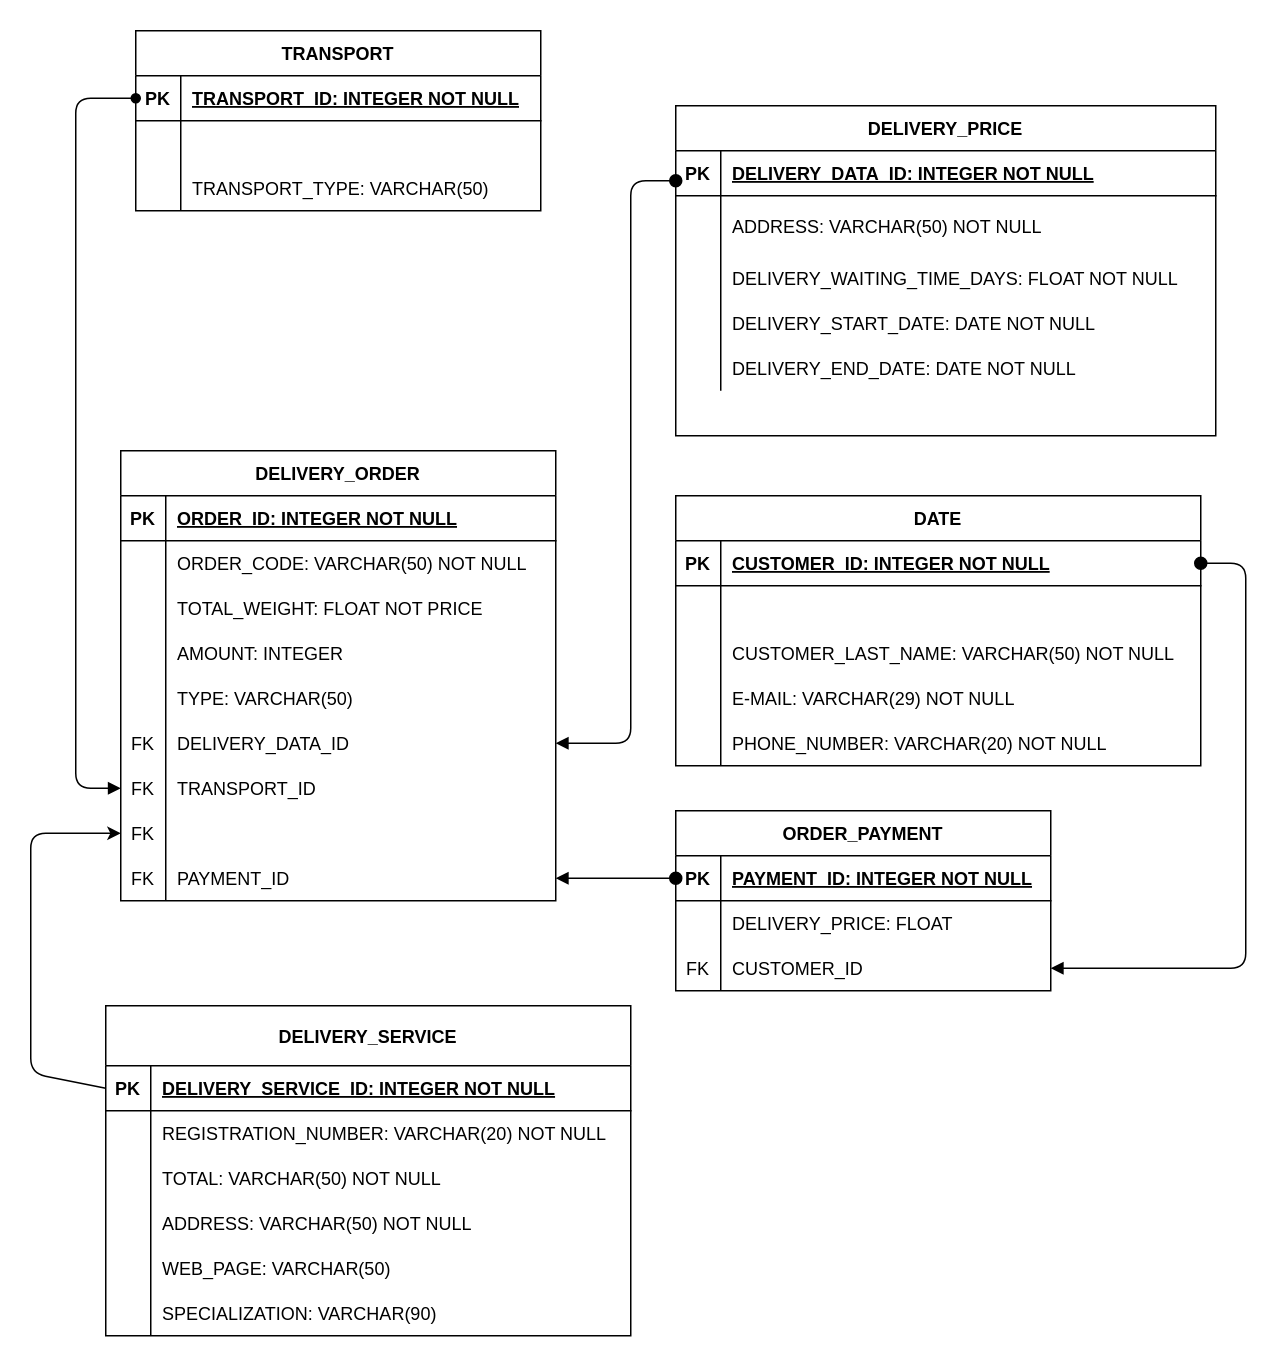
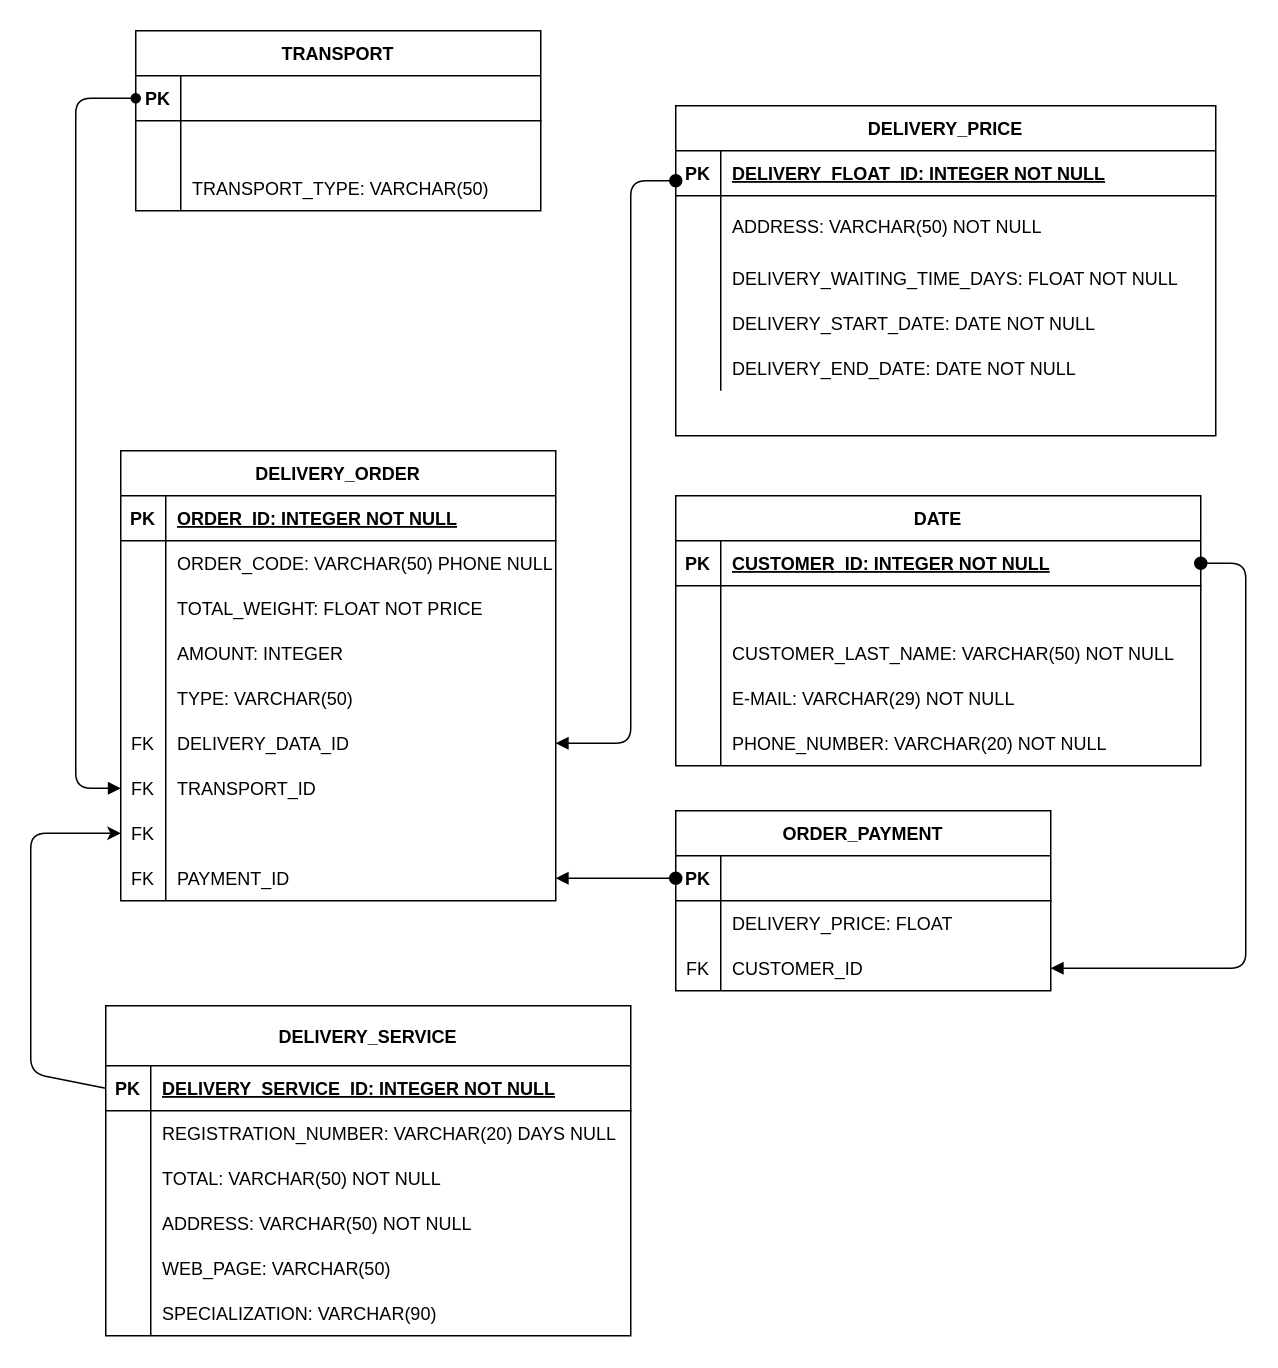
node "TRANSPORT_ID: INTEGER NOT NULL": removed
node "DELIVERY_DATA_ID: INTEGER NOT NULL": label "DELIVERY_DATA_ID: INTEGER NOT NULL" -> "DELIVERY_FLOAT_ID: INTEGER NOT NULL"
node "ORDER_CODE: VARCHAR(50) NOT NULL": label "ORDER_CODE: VARCHAR(50) NOT NULL" -> "ORDER_CODE: VARCHAR(50) PHONE NULL"
node "PAYMENT_ID: INTEGER NOT NULL": removed
node "REGISTRATION_NUMBER: VARCHAR(20) NOT NULL": label "REGISTRATION_NUMBER: VARCHAR(20) NOT NULL" -> "REGISTRATION_NUMBER: VARCHAR(20) DAYS NULL"
